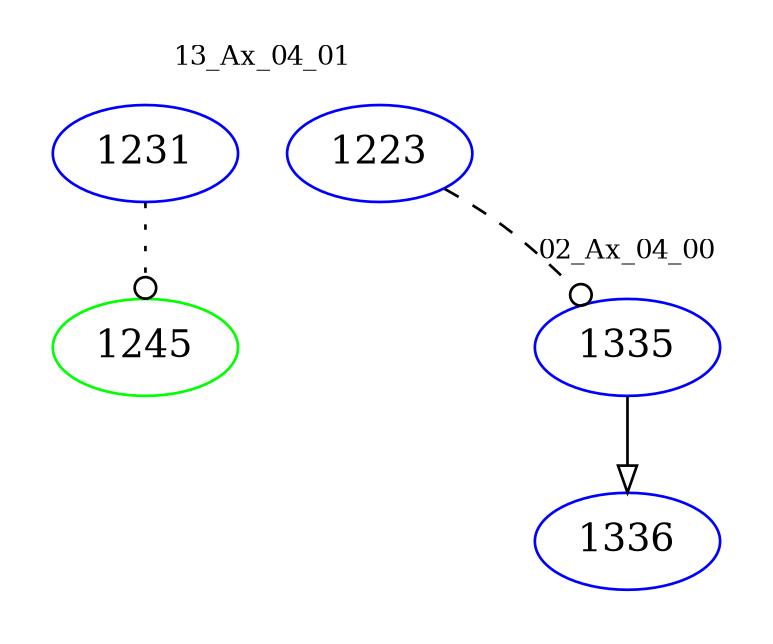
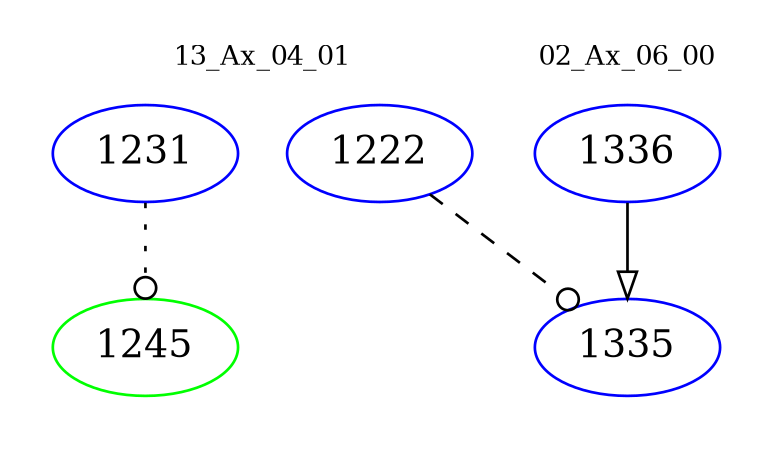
node "1223": label "1223" -> "1222"
cluster "02_Ax_04_00": label "02_Ax_04_00" -> "02_Ax_06_00"
edge "1335" -> "1336": reversed
